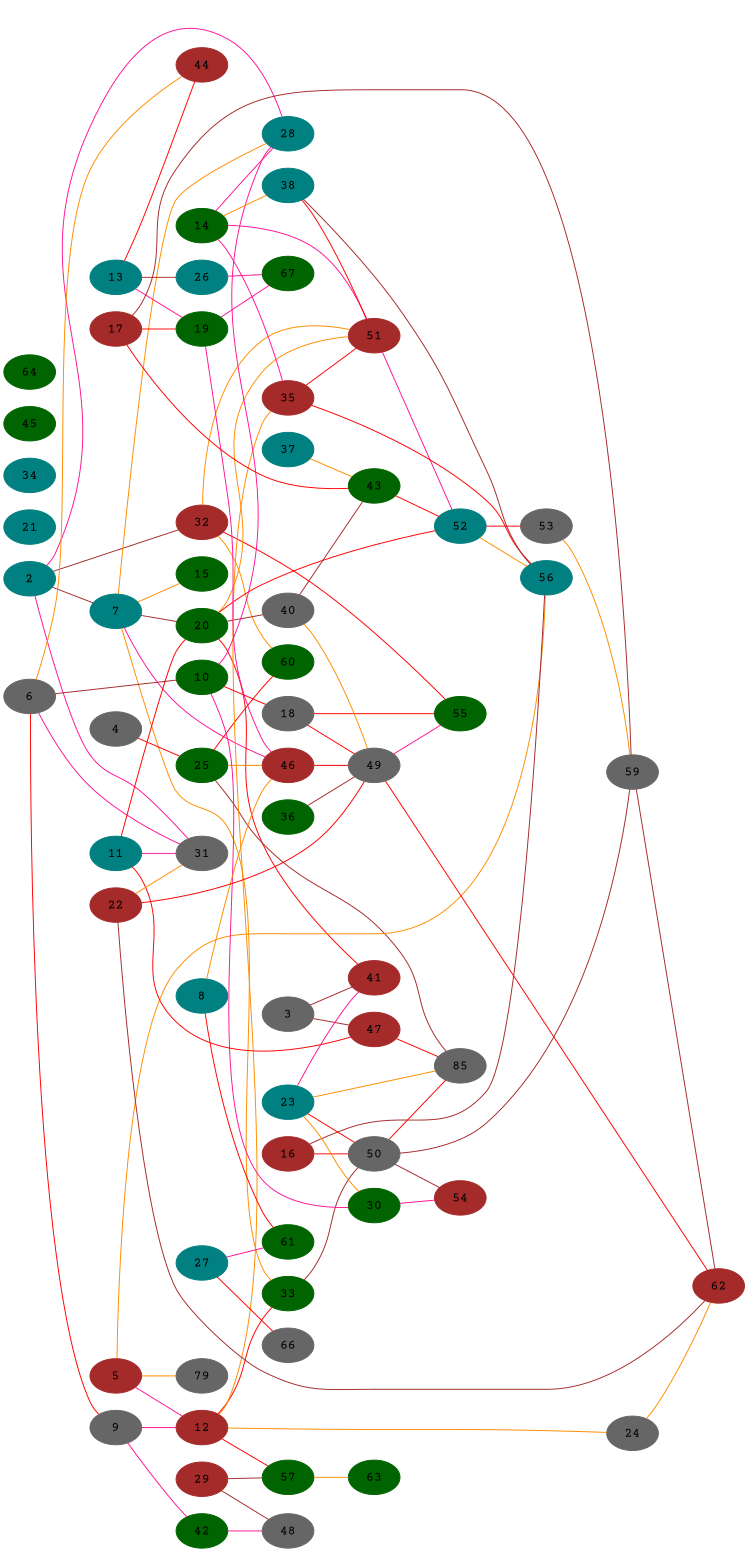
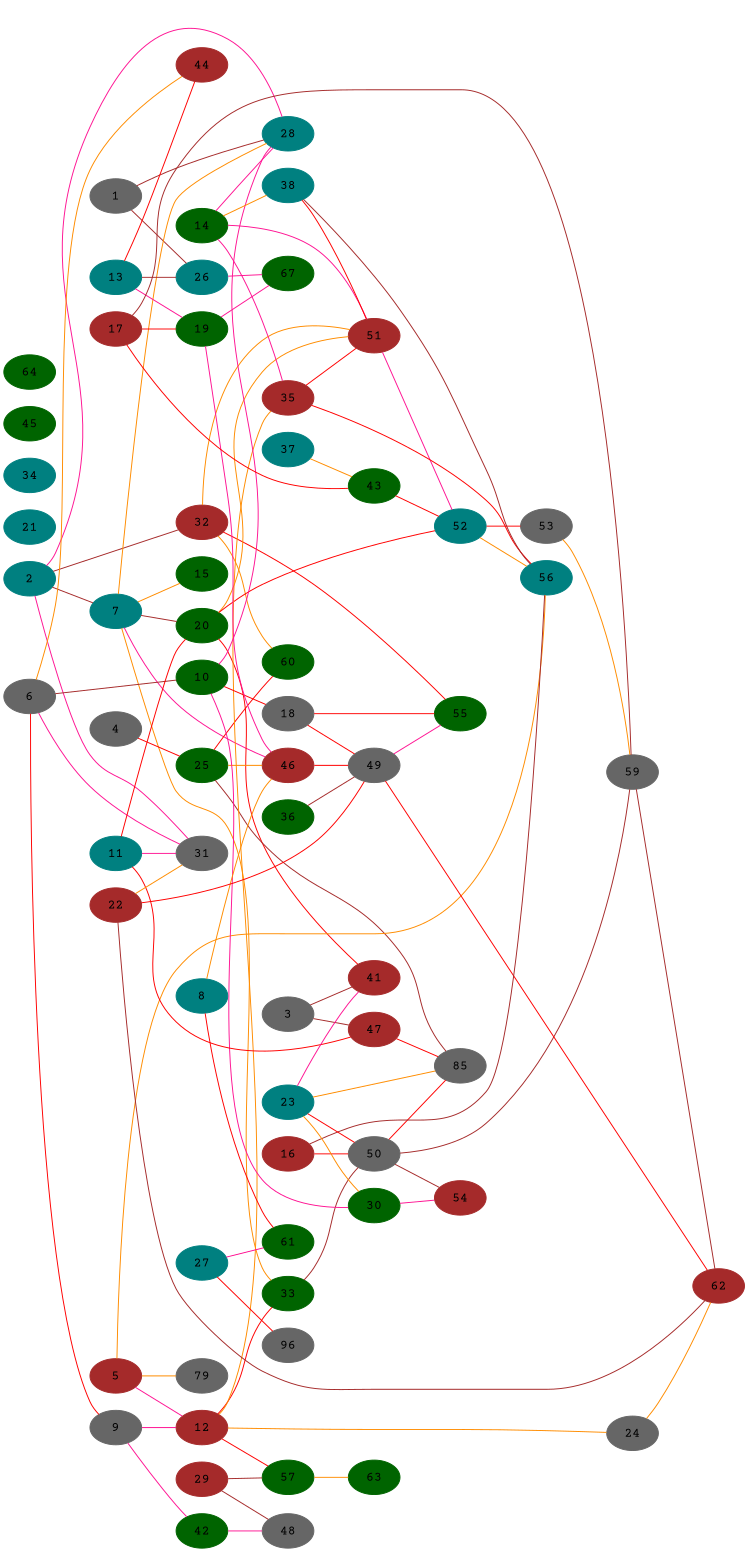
node "1": added
node "40": removed
node "66": label "66" -> "96"
